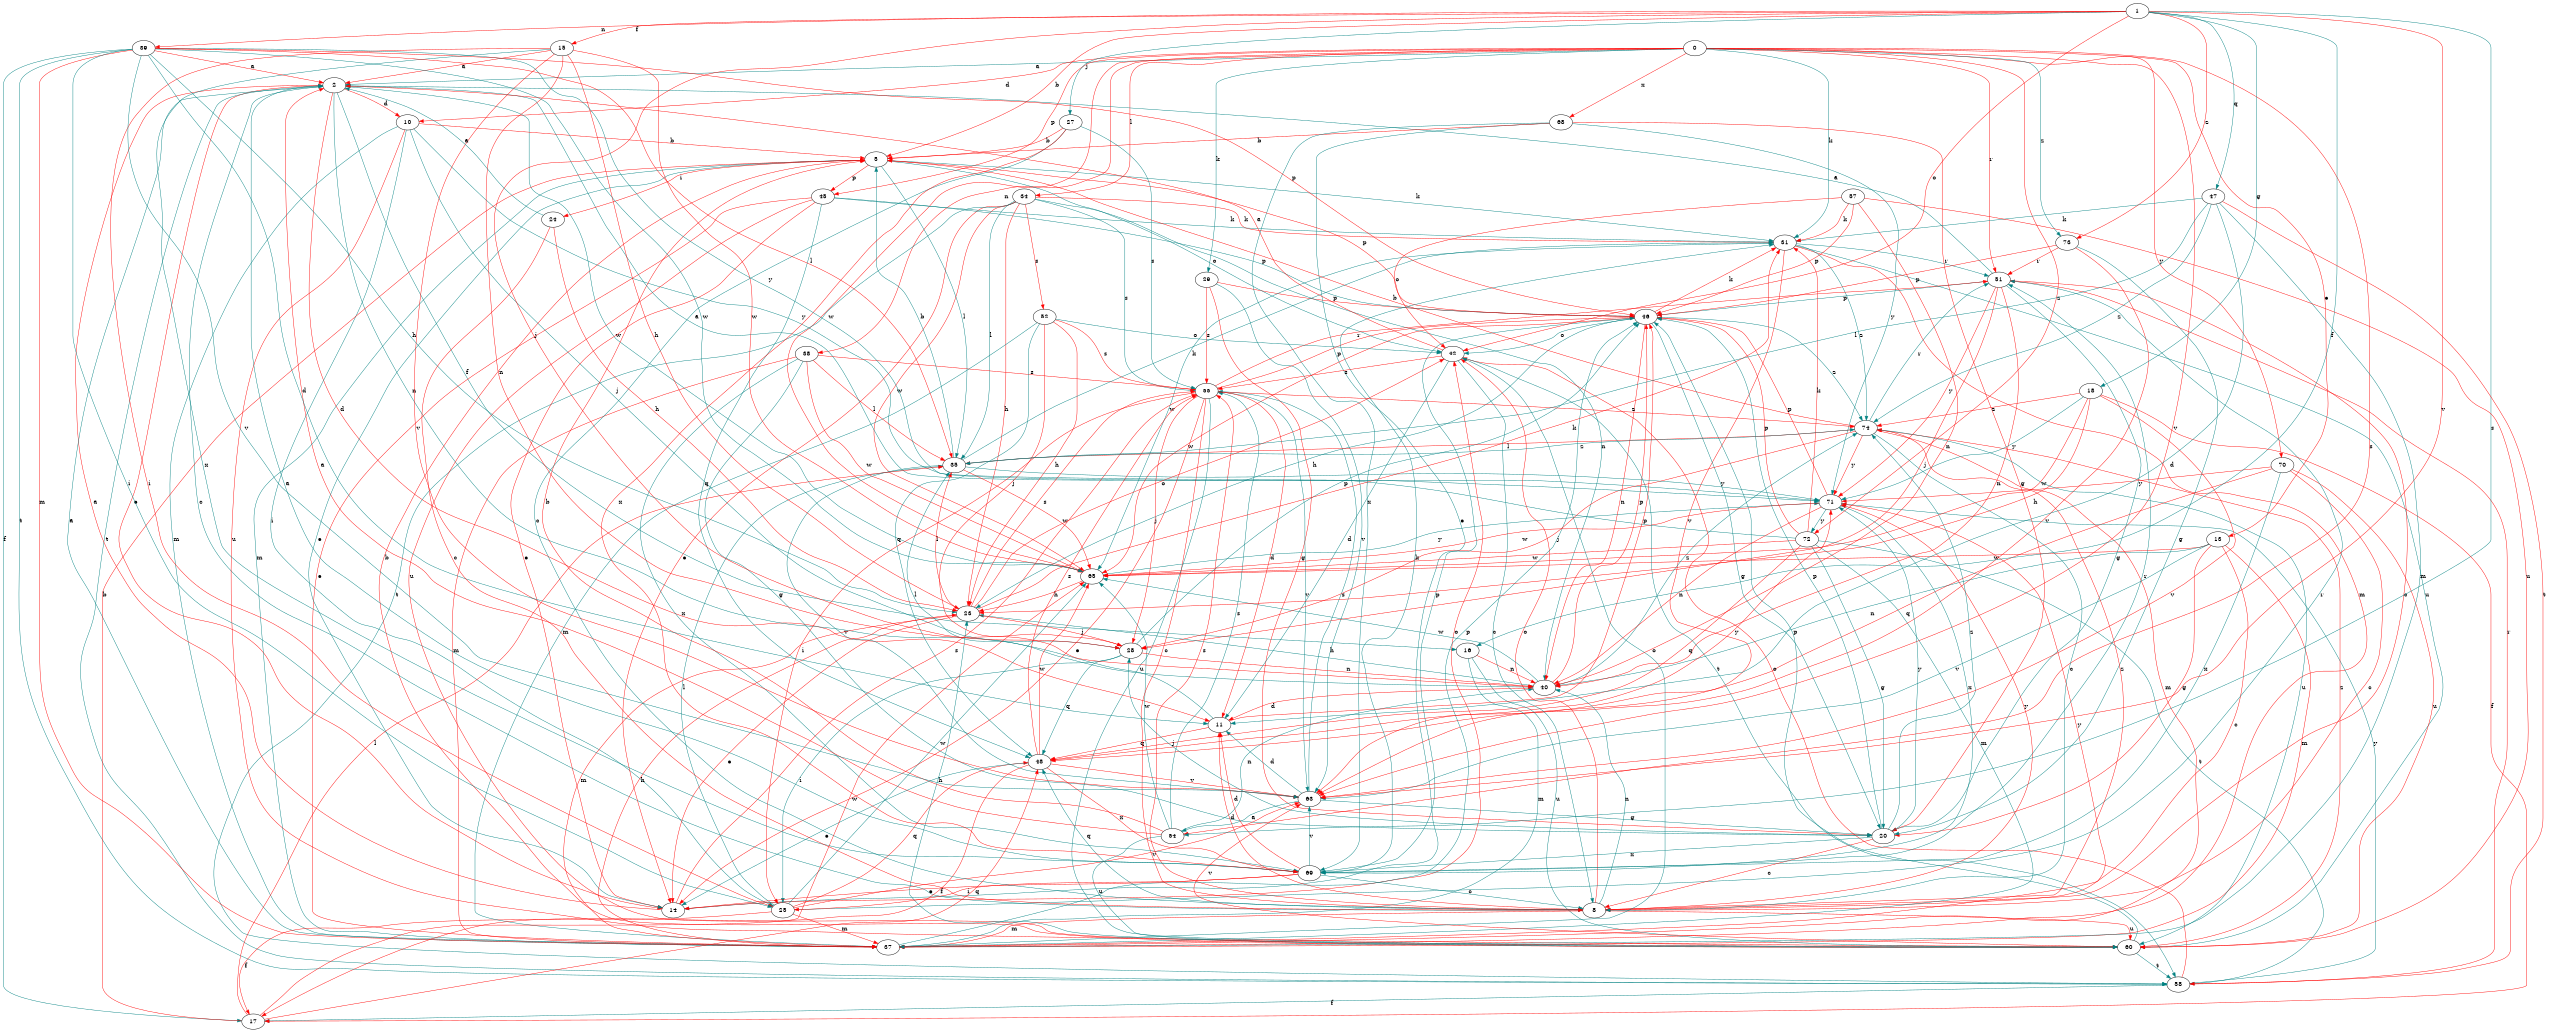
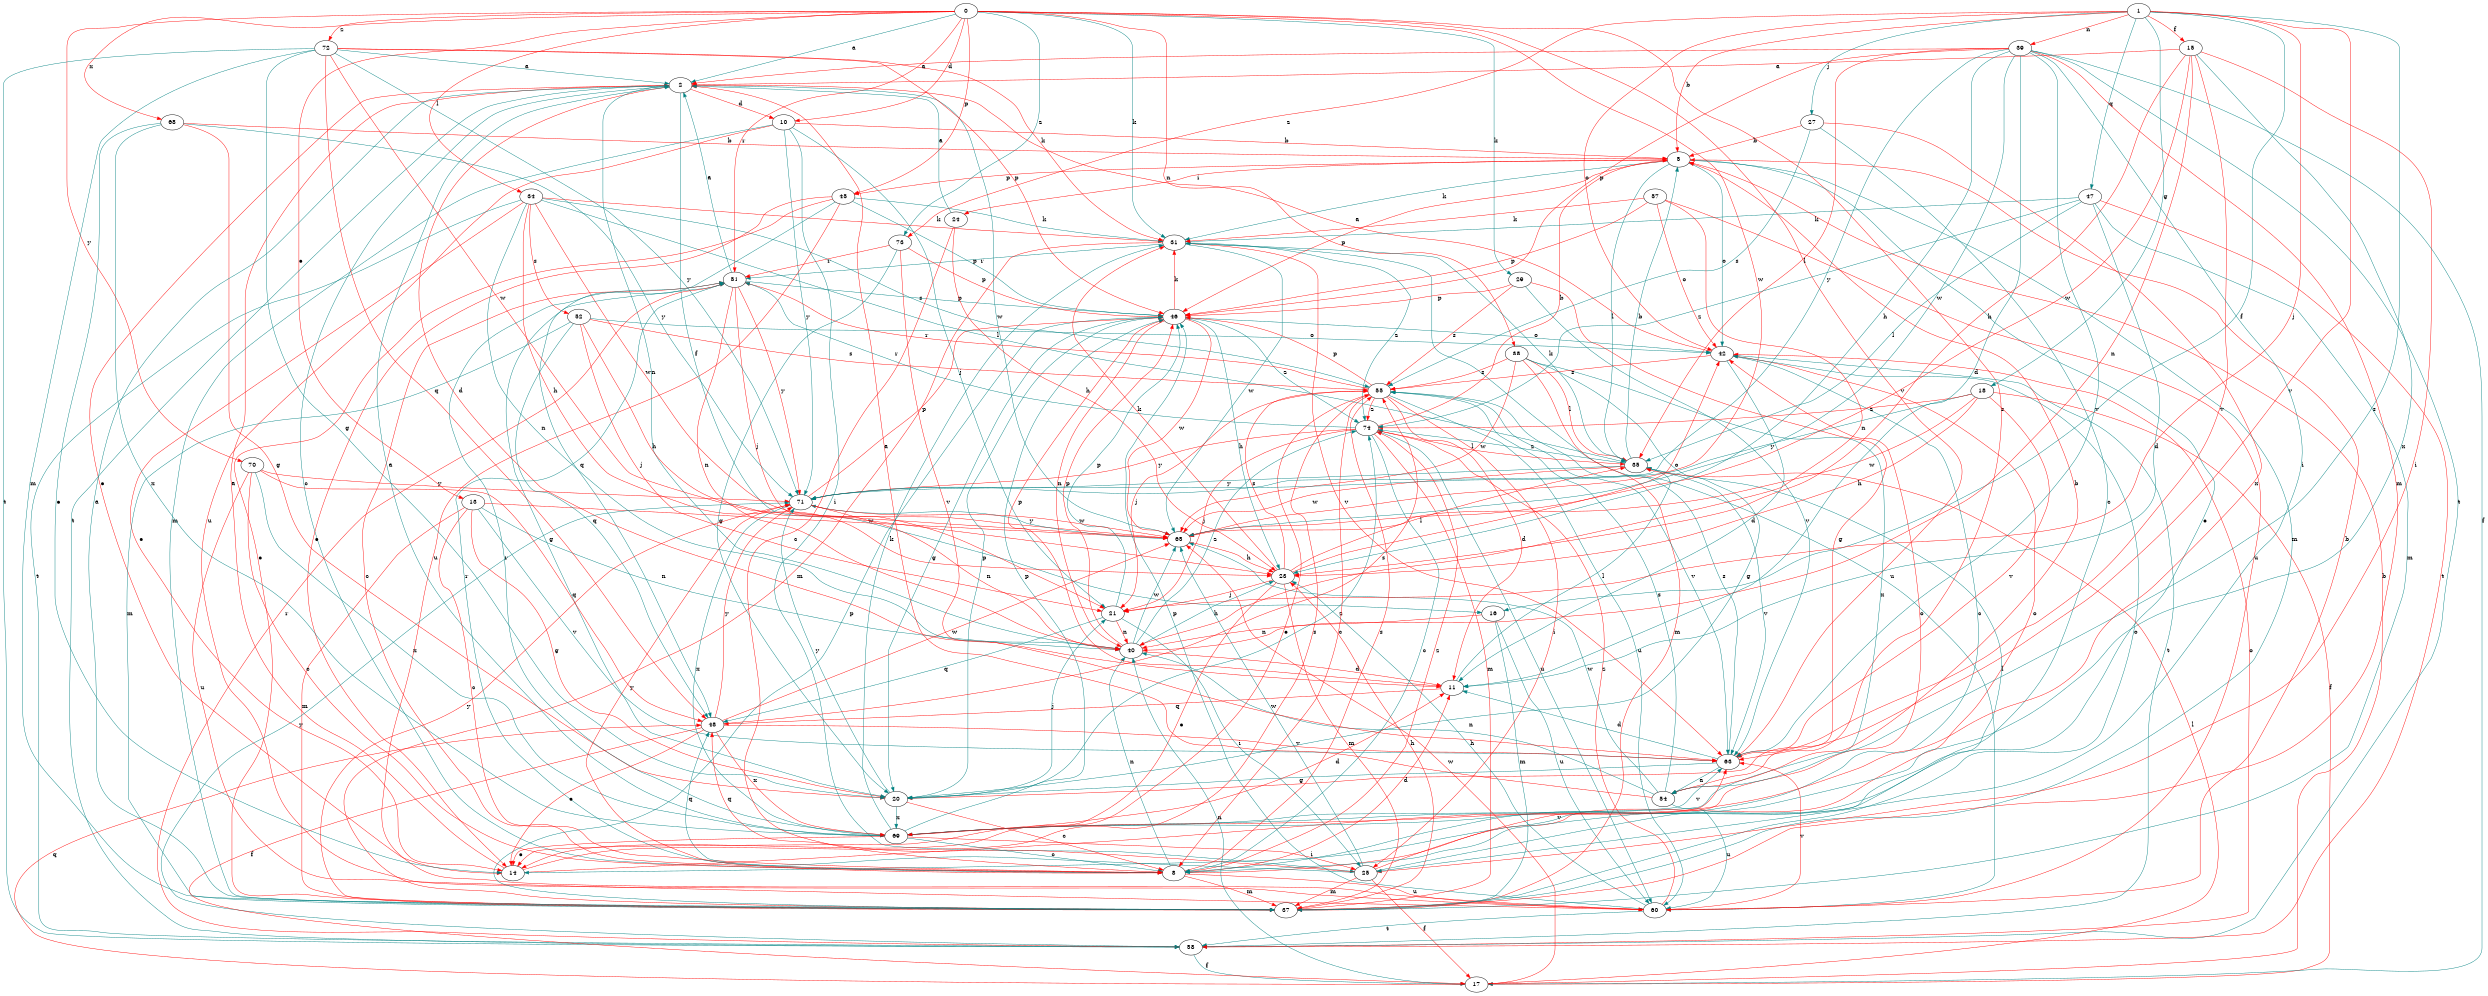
edge "71" -> "72": reversed
node "28": label "28" -> "21"
edge "51" -> "8": reversed
edge "48" -> "14": color teal -> red
edge "17" -> "40": added, label "n"
